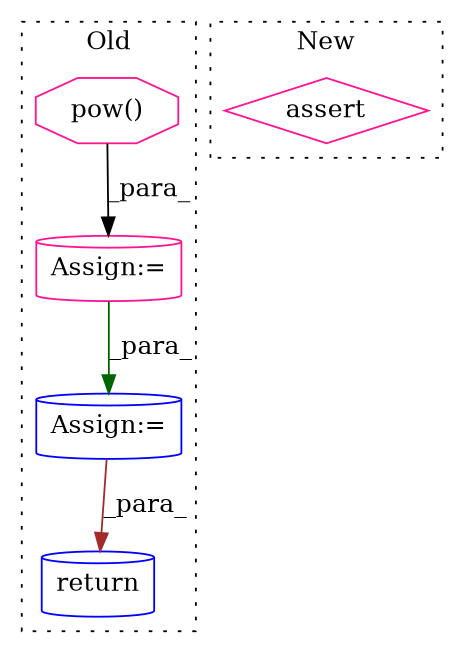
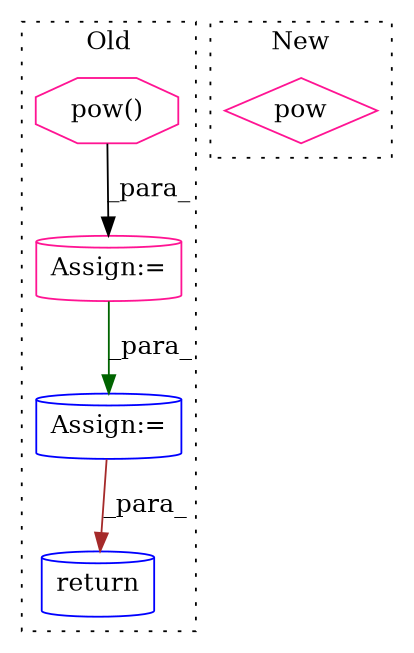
node "assert": label "assert" -> "pow"
